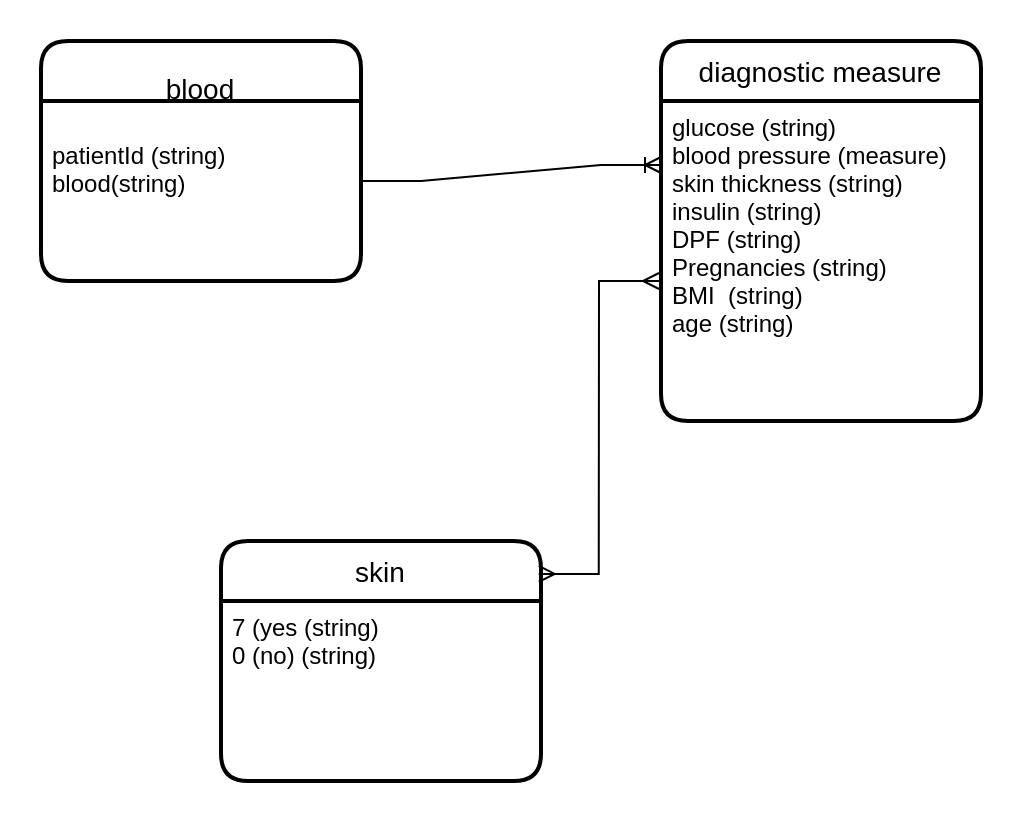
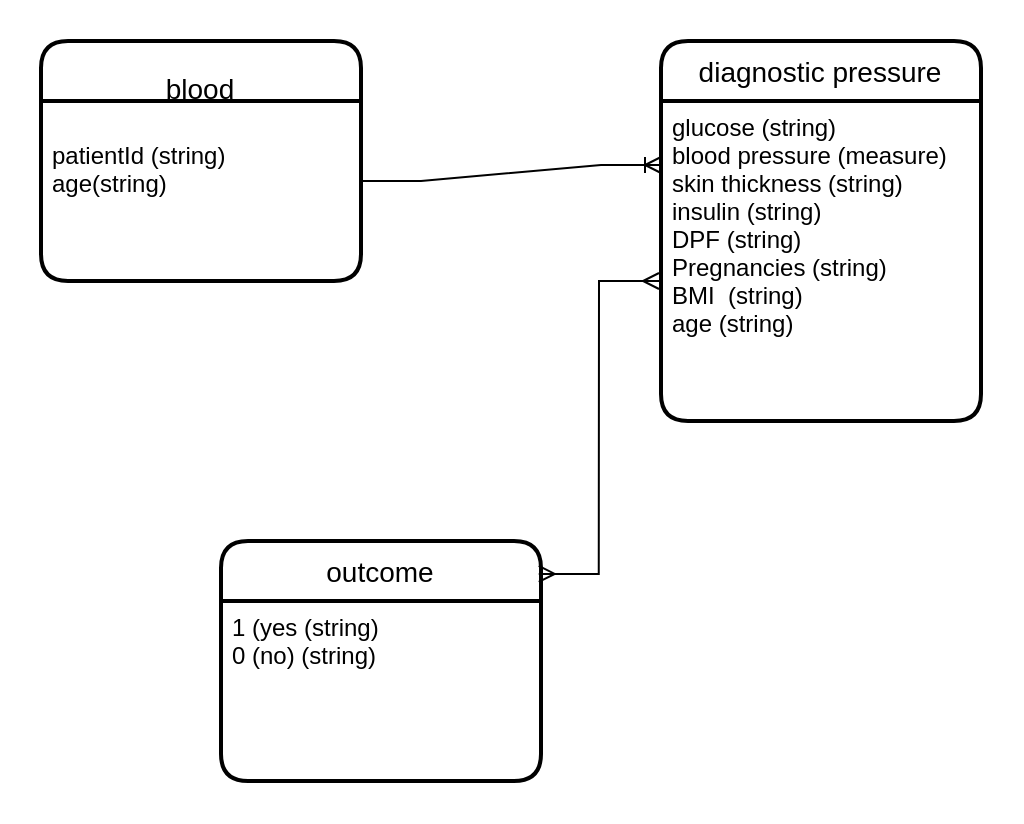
node "diagnostic measure": label "diagnostic measure" -> "diagnostic pressure"
node "patientId (string) blood(string)": label "patientId (string) blood(string)" -> "patientId (string) age(string)"
node "skin": label "skin" -> "outcome"
node "7 (yes (string) 0 (no) (string)": label "7 (yes (string) 0 (no) (string)" -> "1 (yes (string) 0 (no) (string)"
